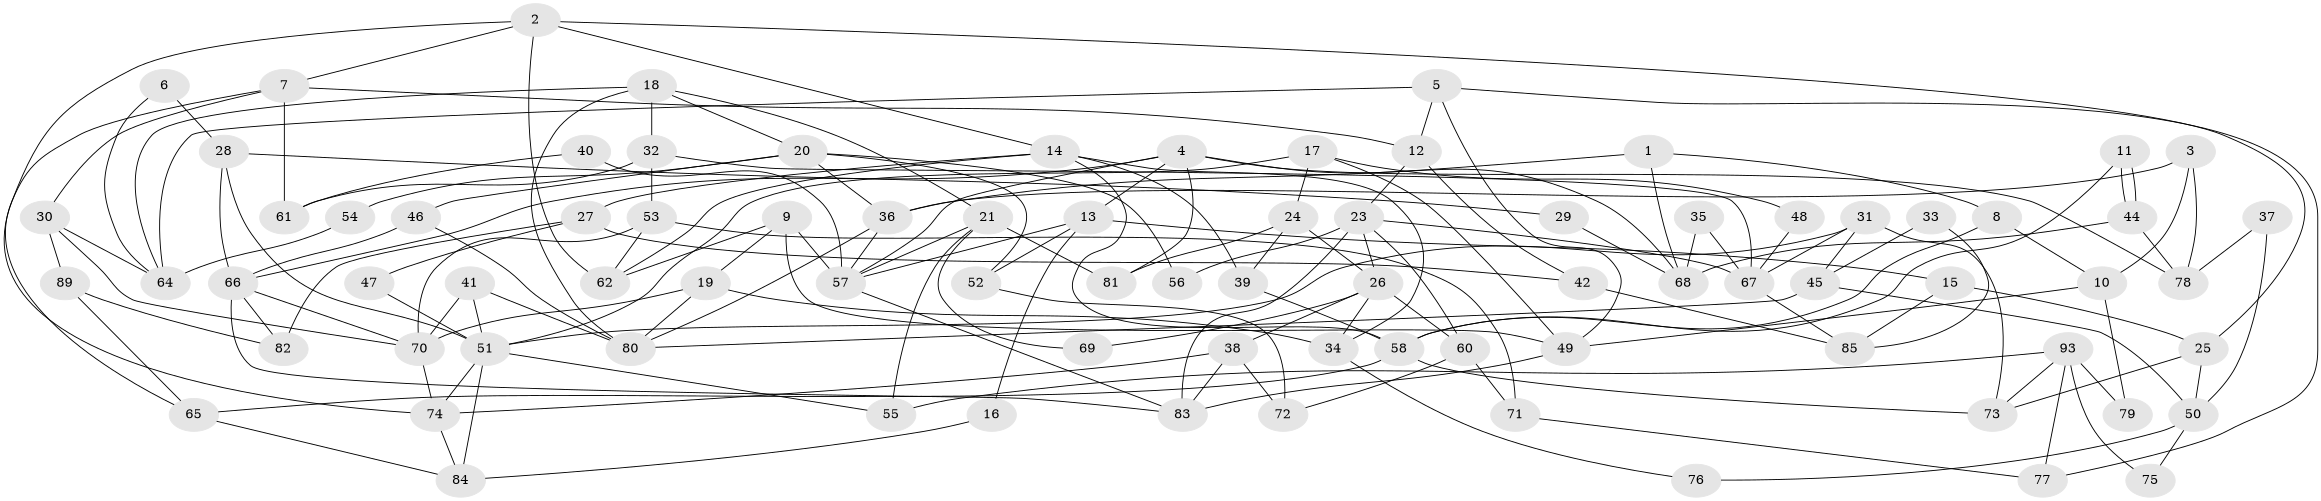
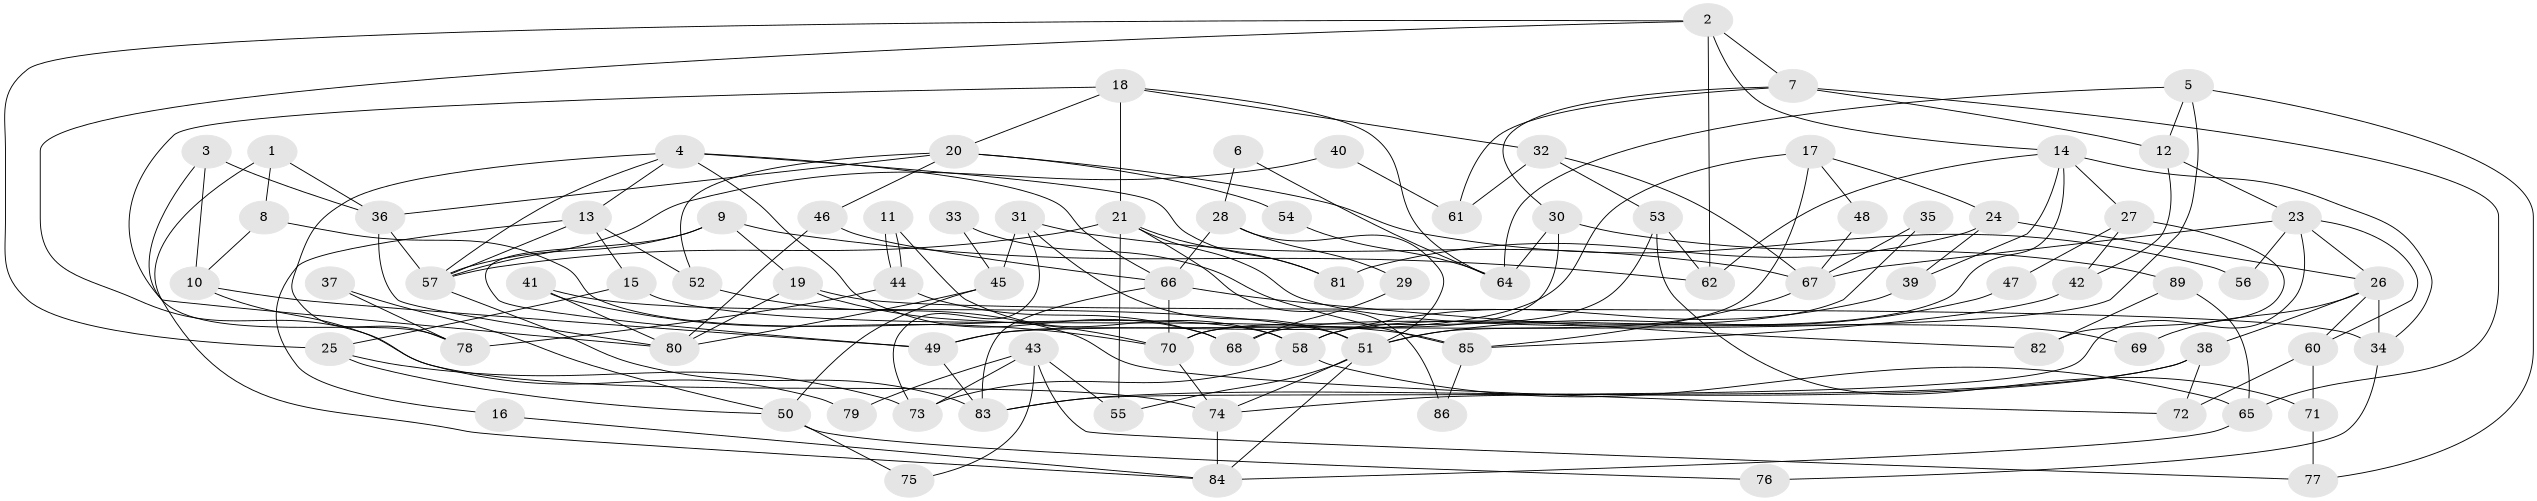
edge "1" -- "68": now "1" -- "84"
node "93": label "93" -> "43"
node "86": added
